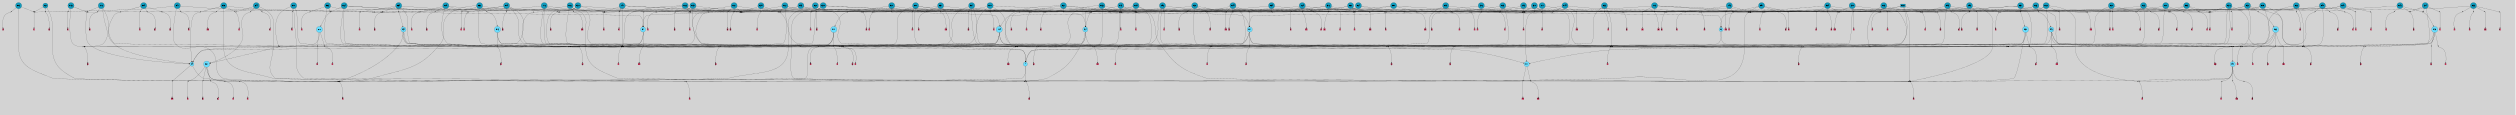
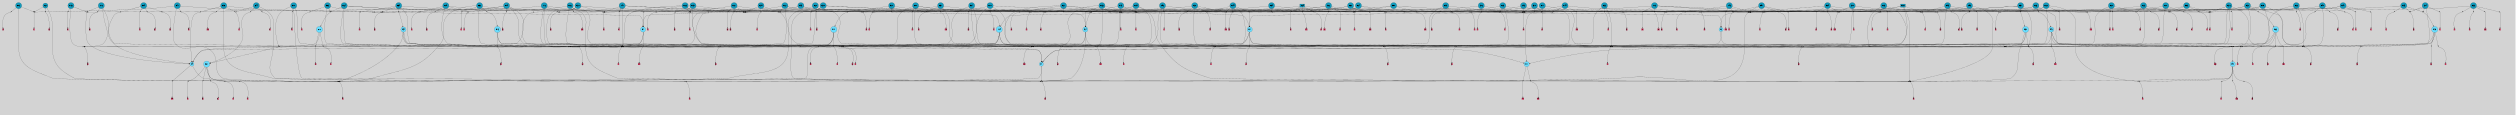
node "T269": shape circle -> box
